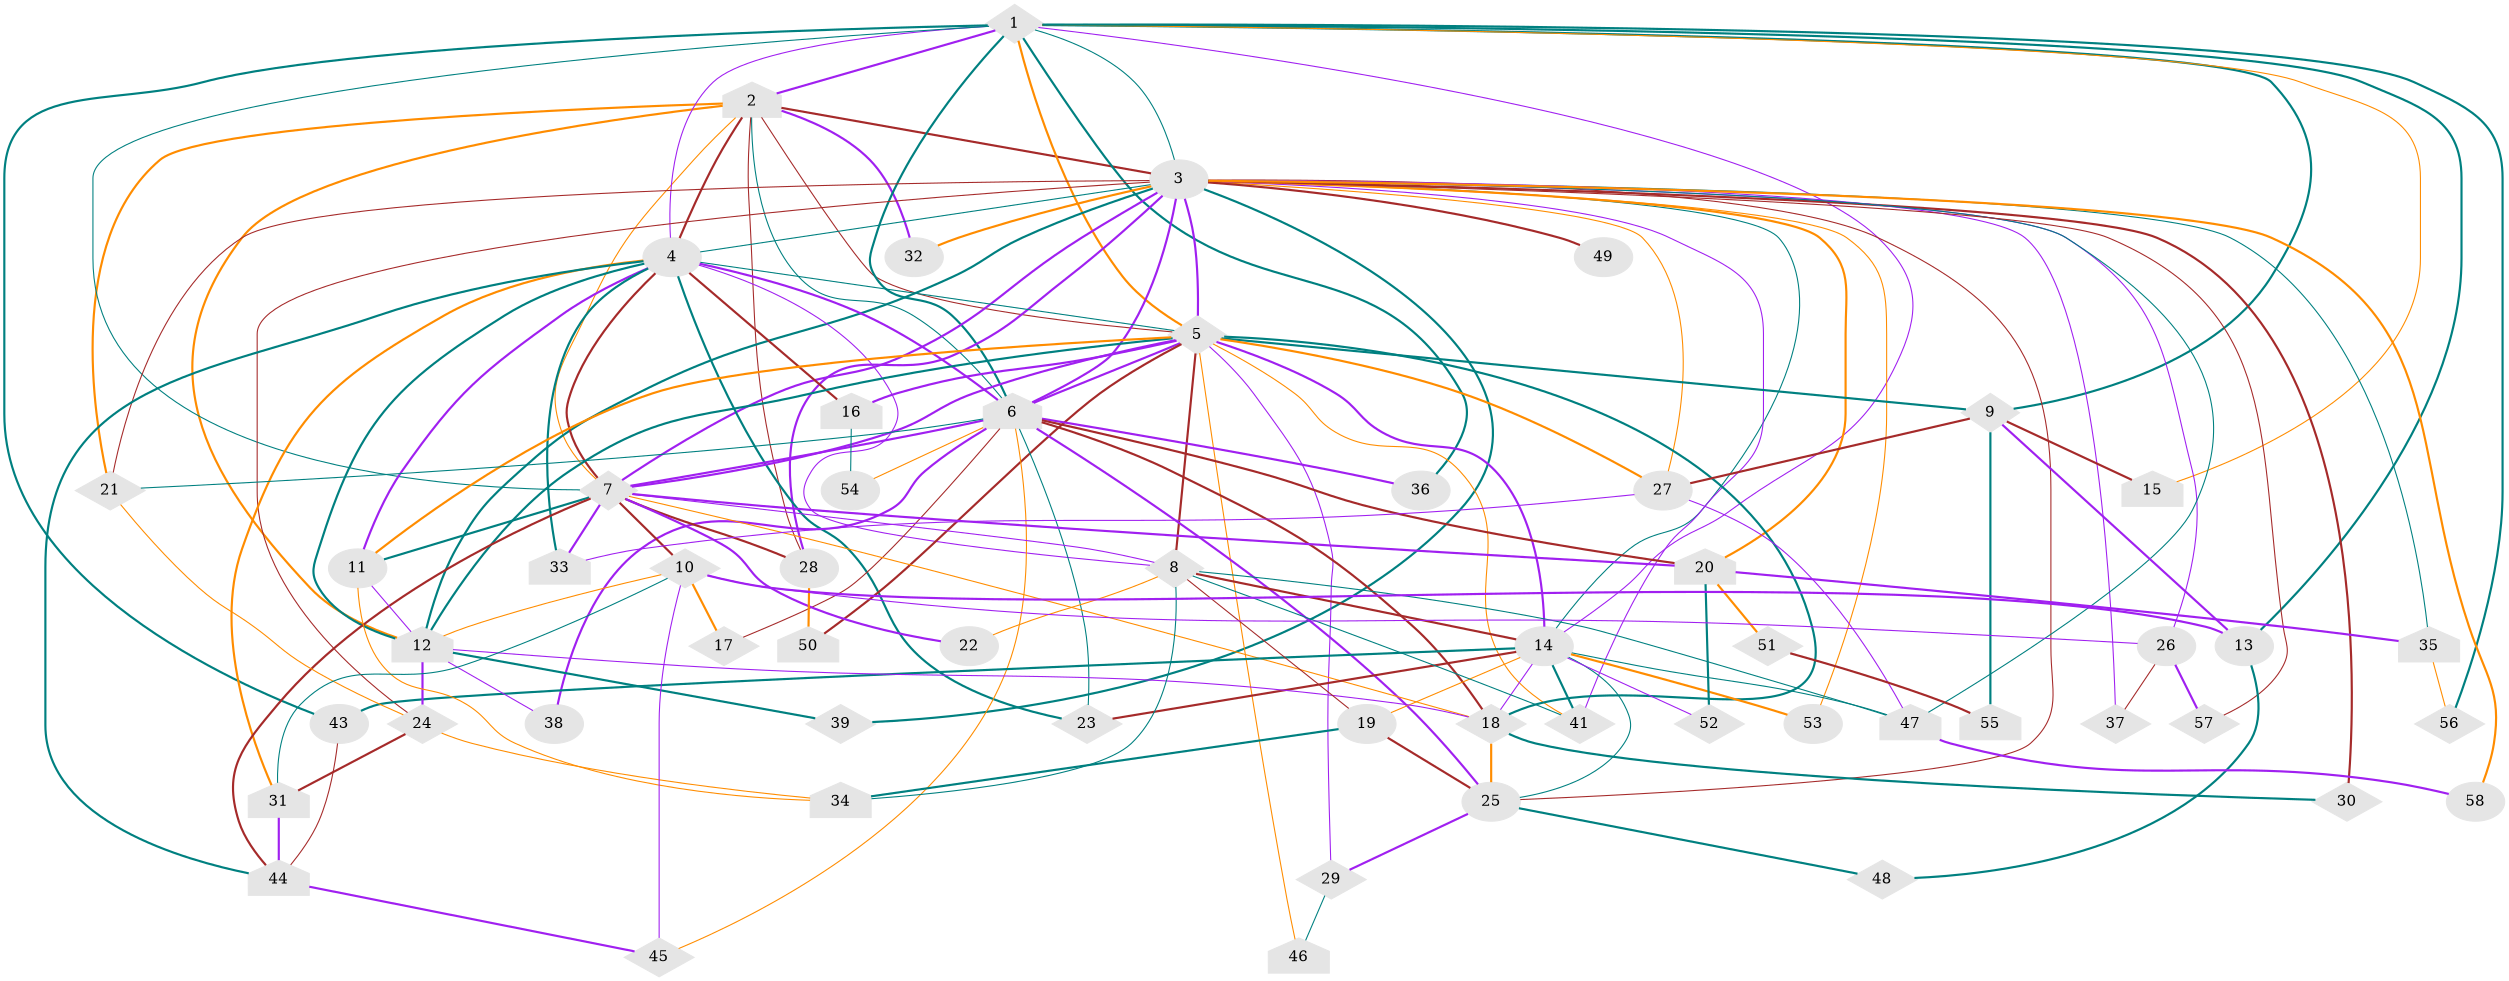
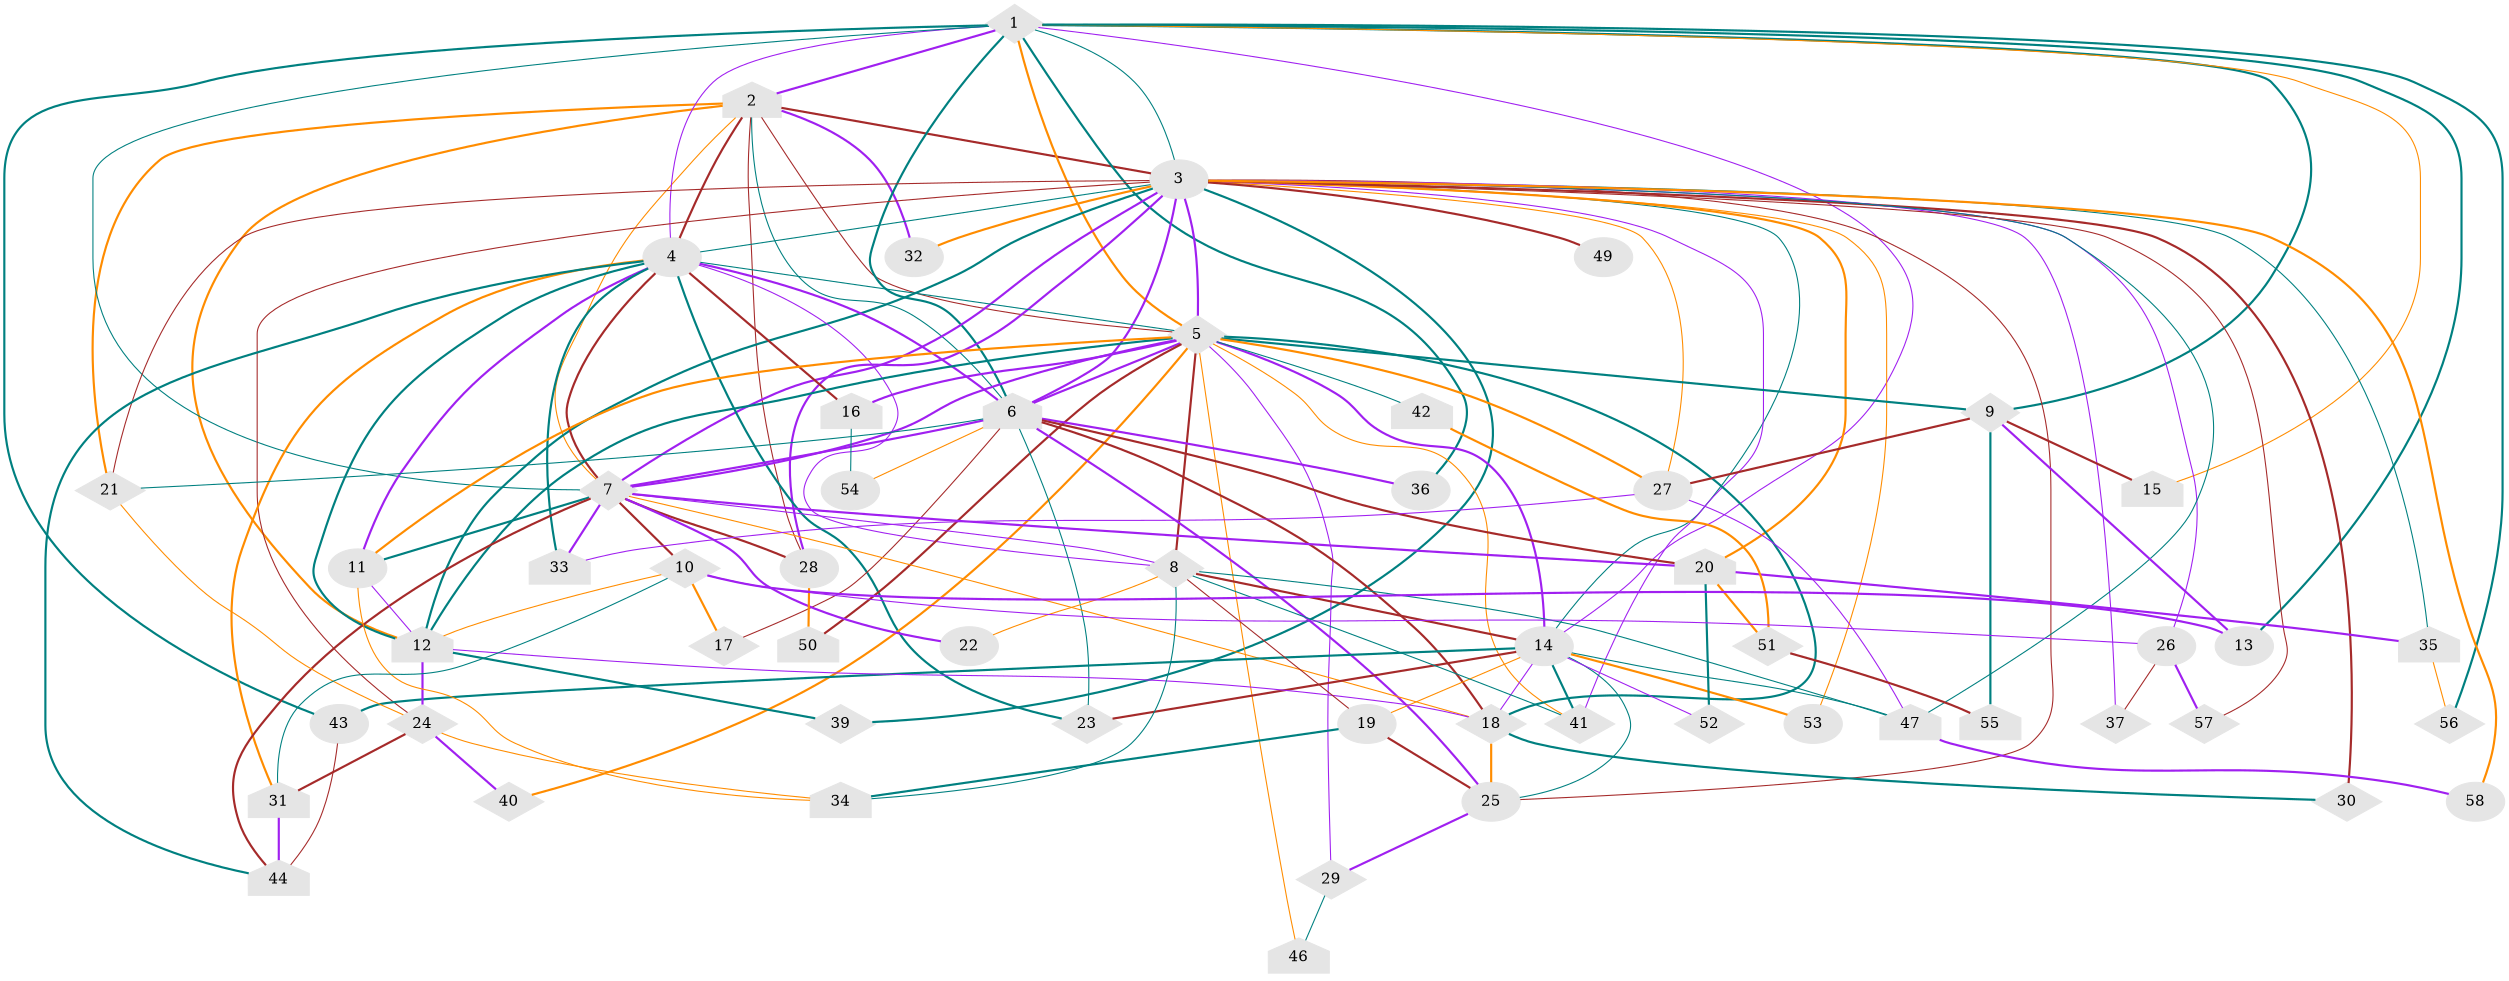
node "42": added
node "38": removed
node "40": added
node "48": removed
node "45": removed
